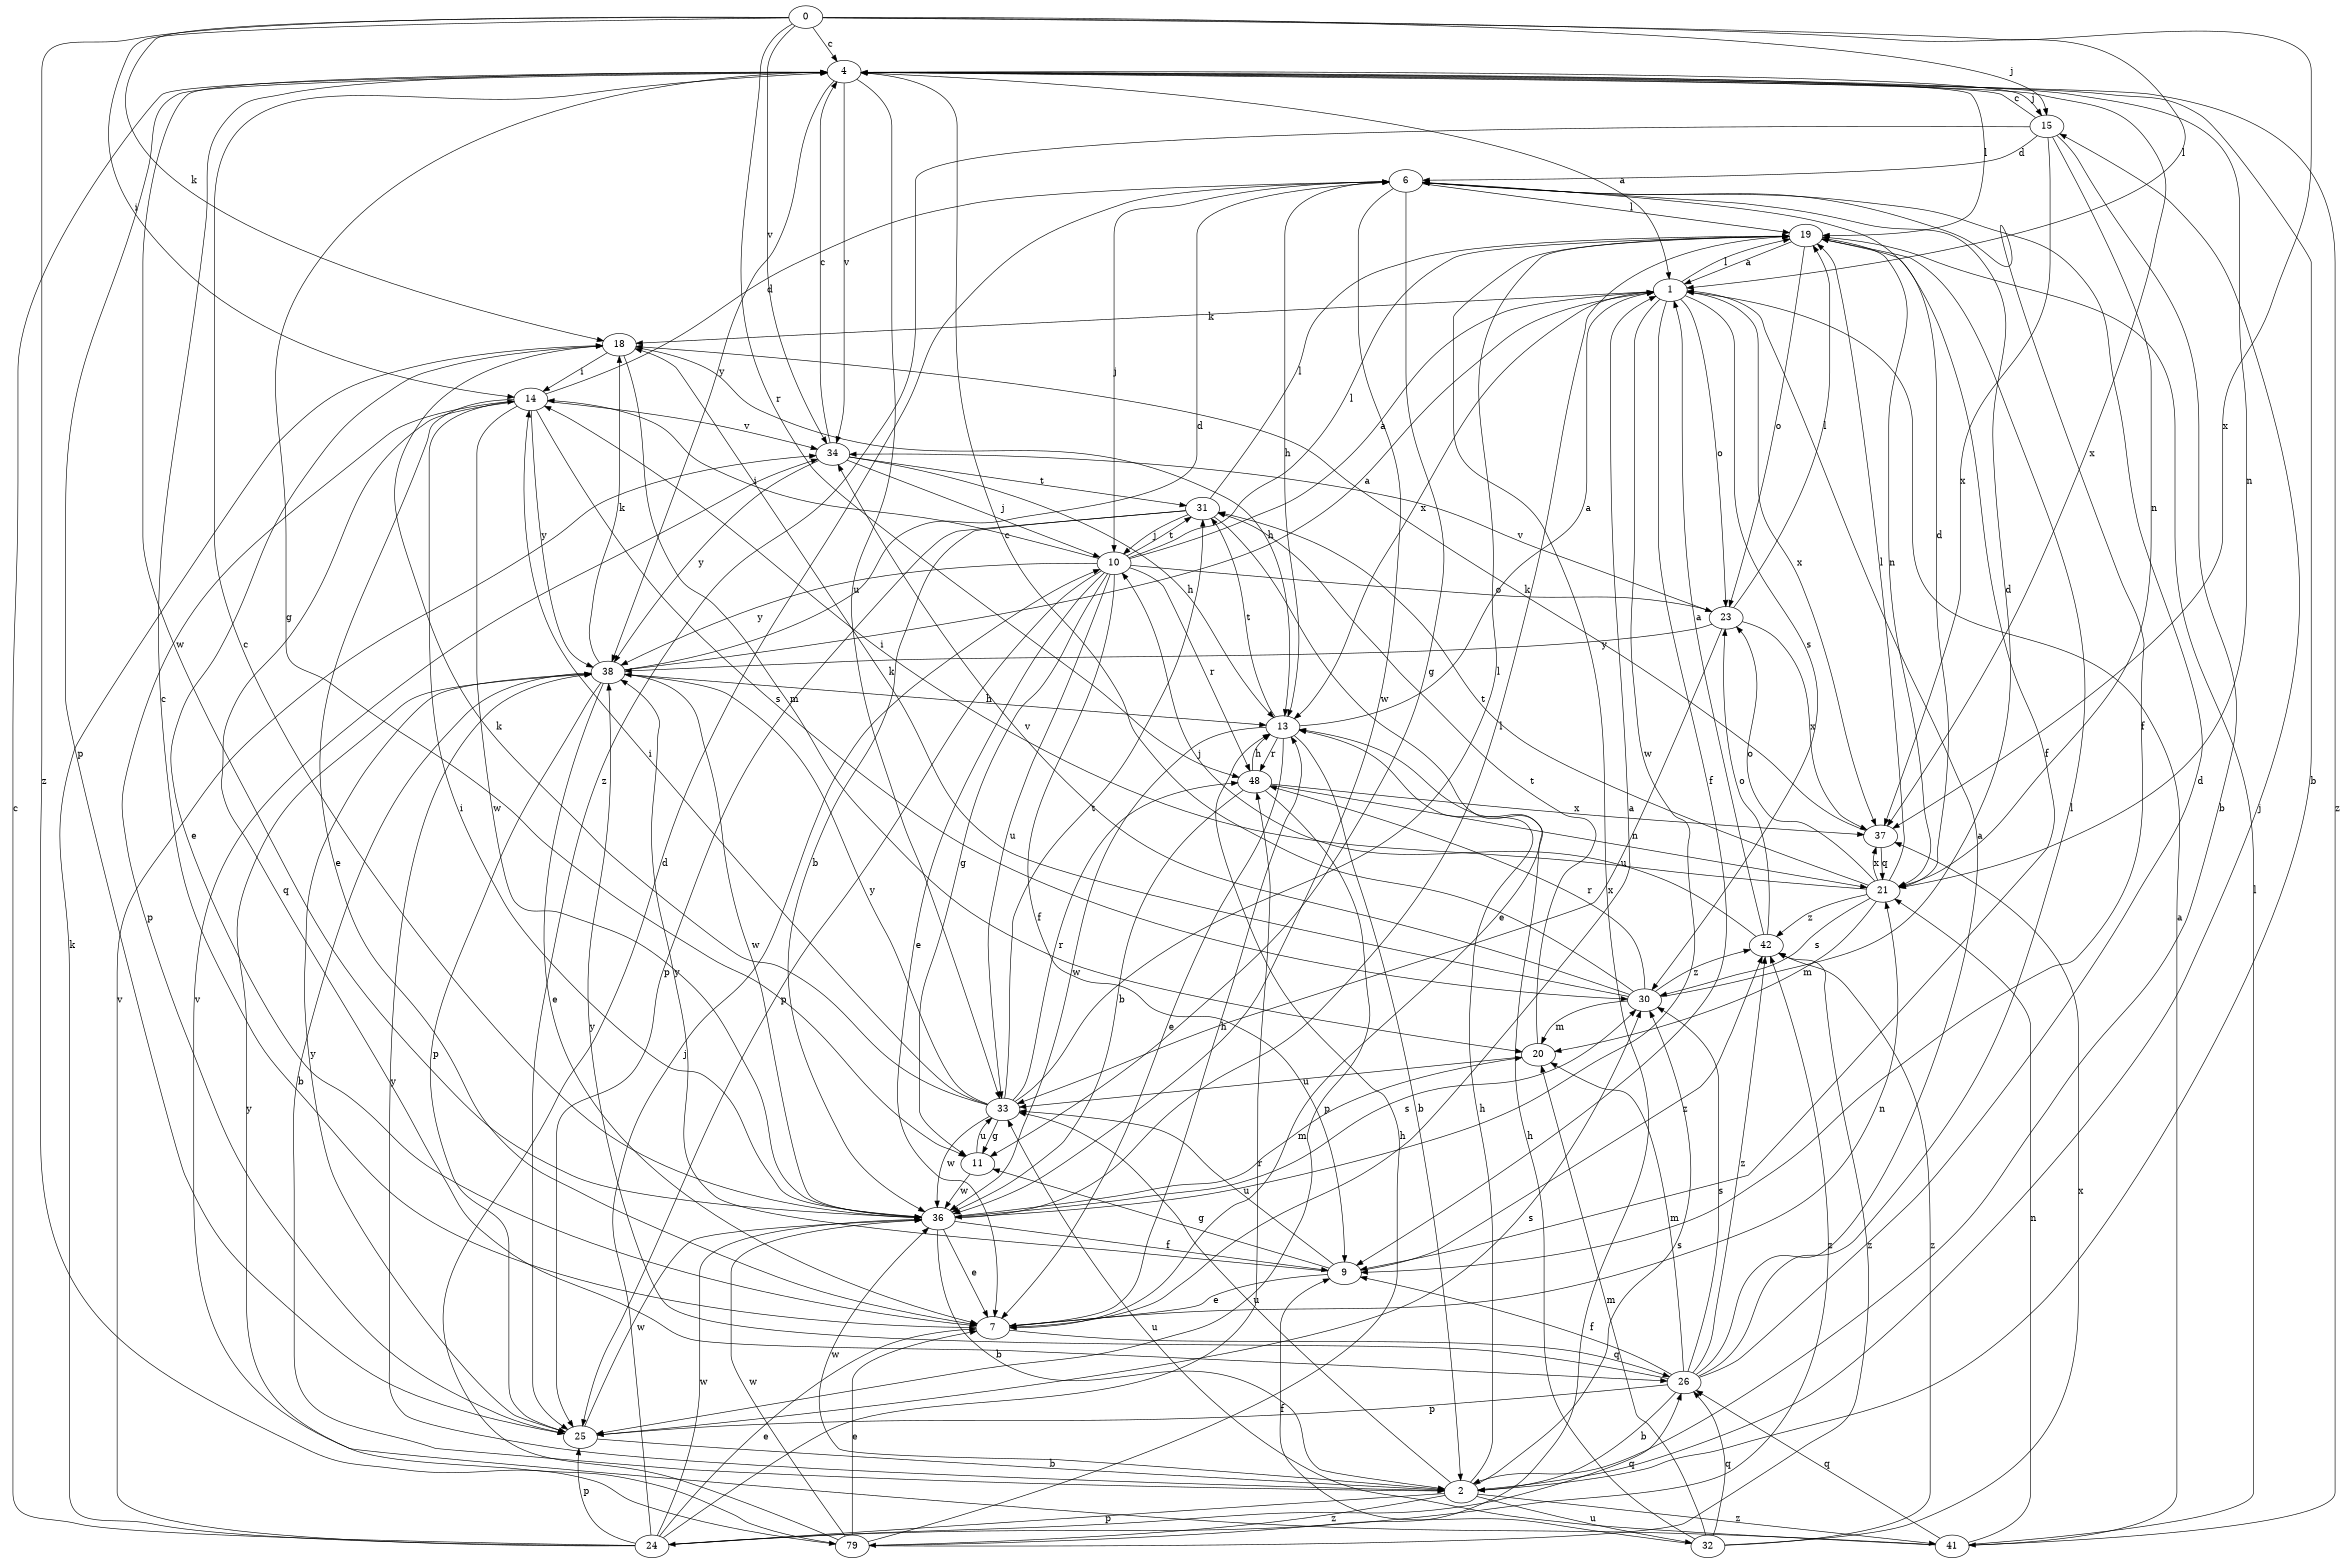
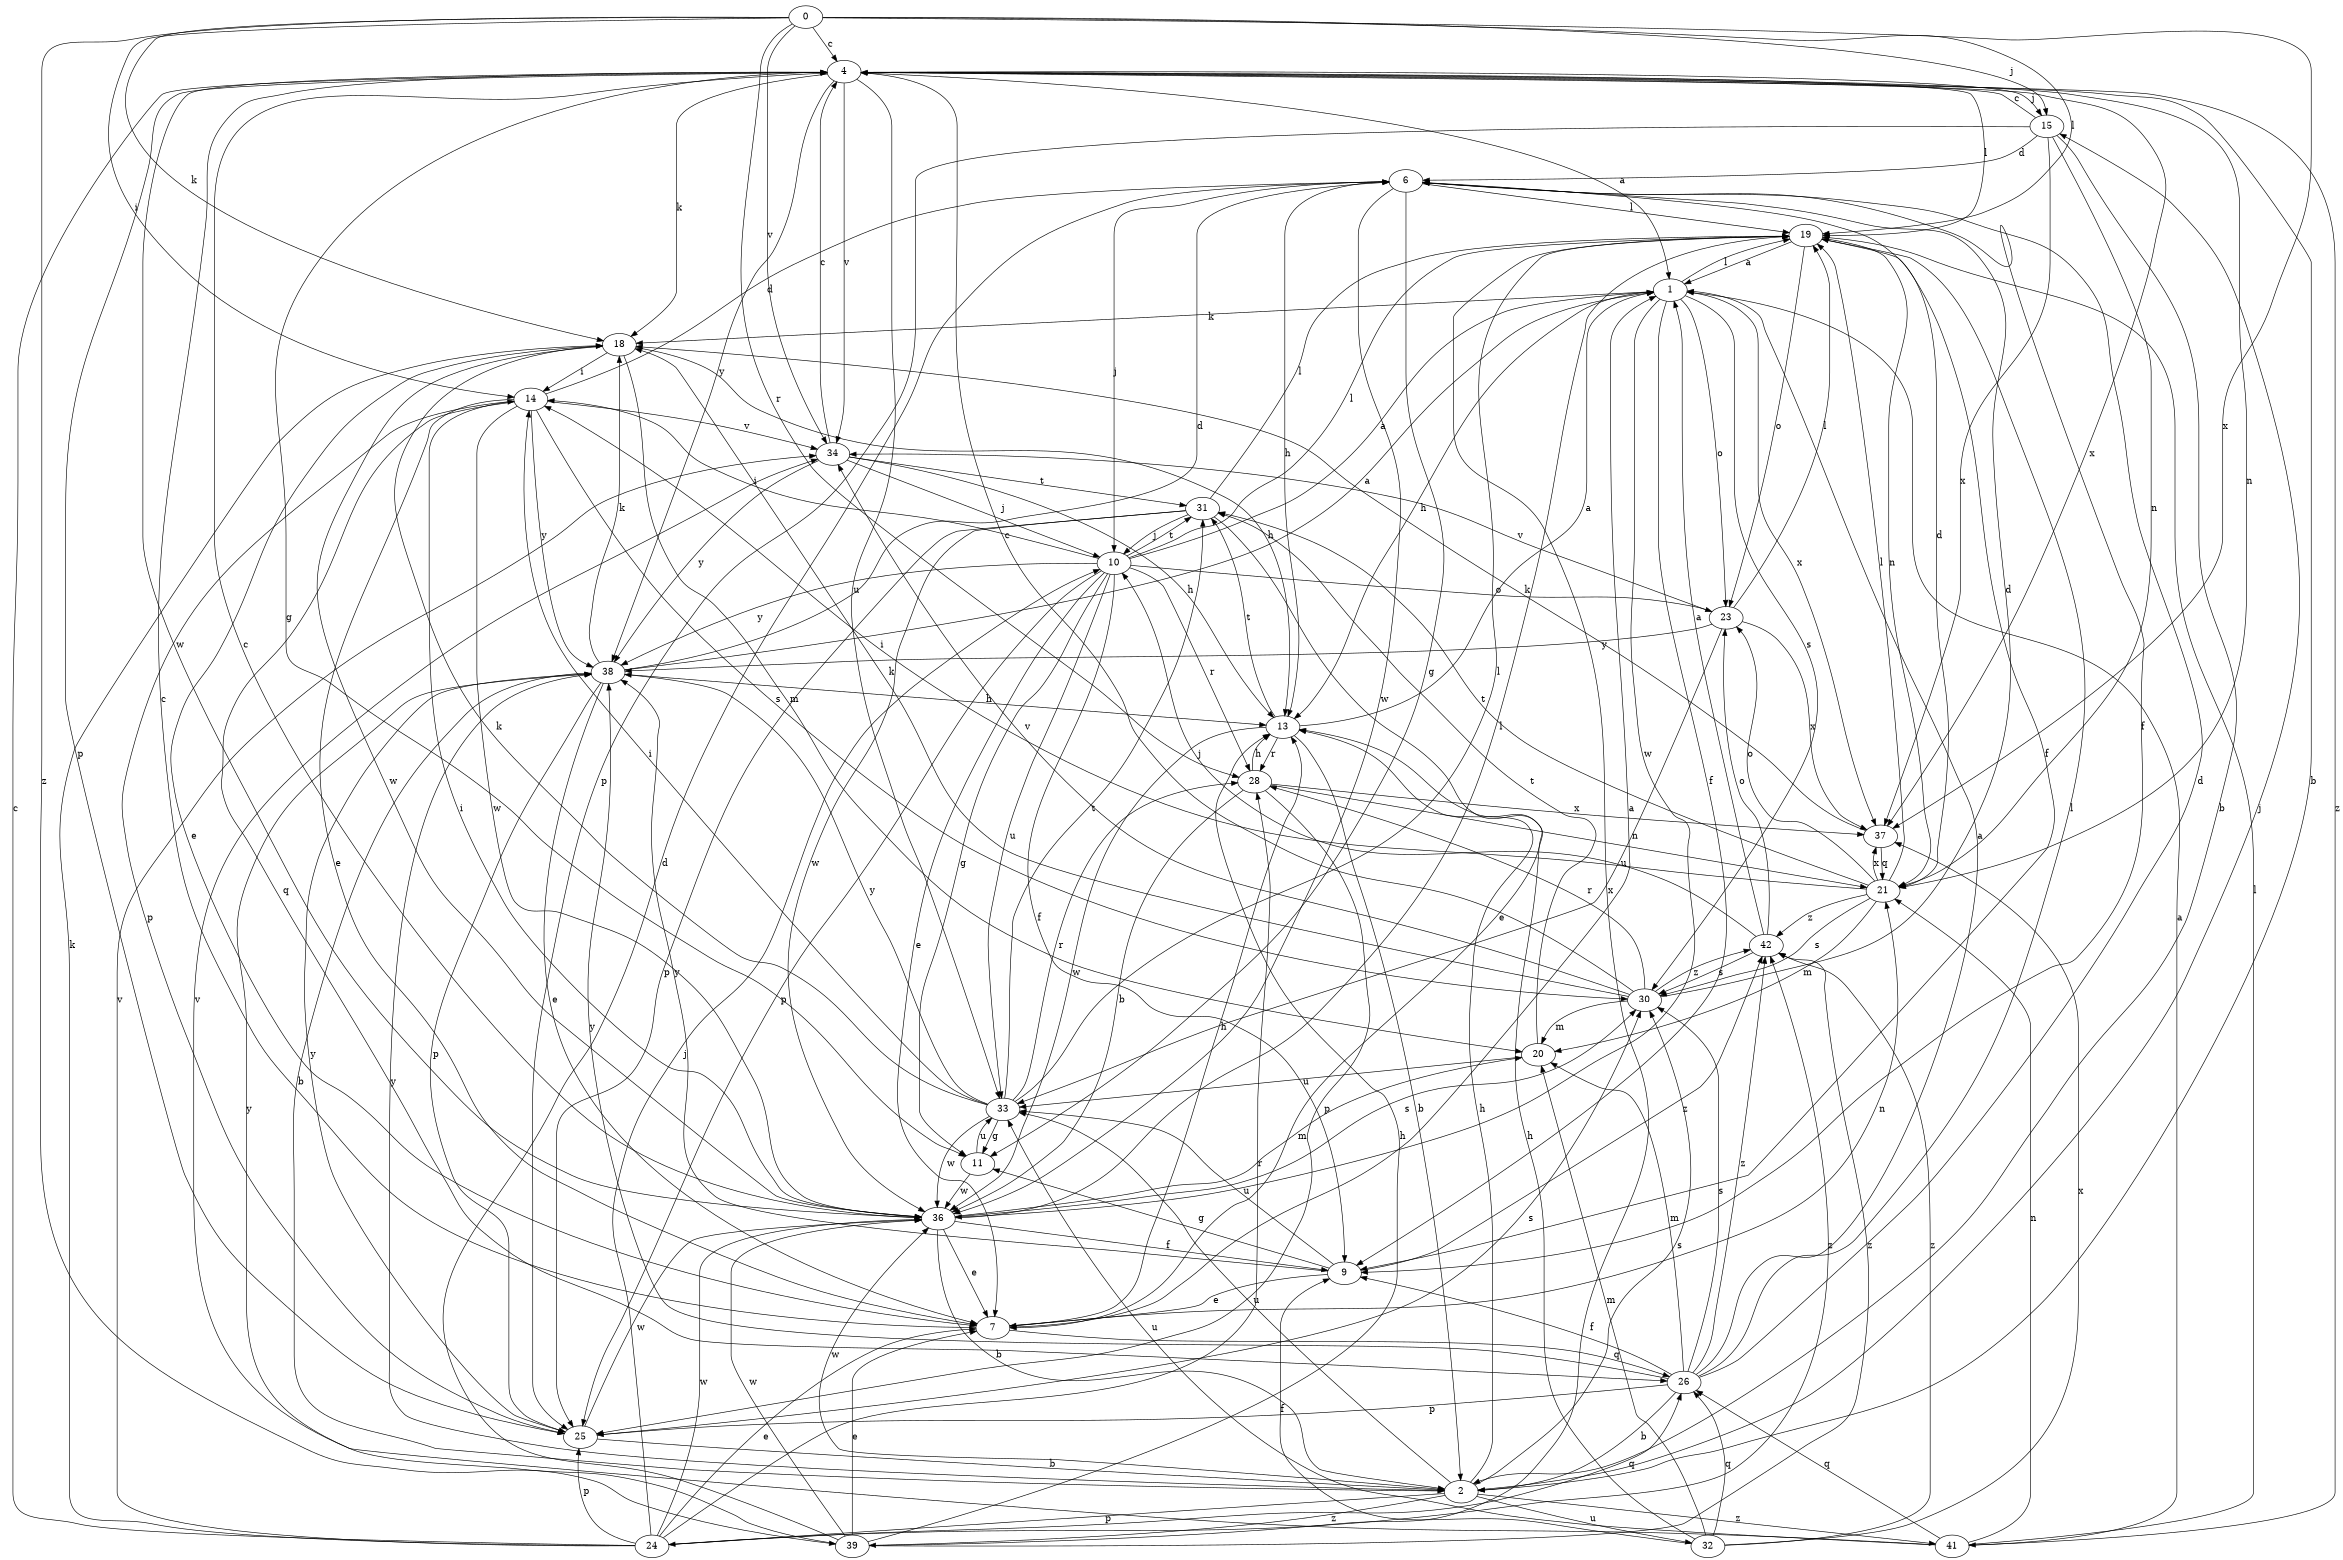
edge "0" -> "1": now "0" -> "19"
edge "4" -> "18": added, label "k"
edge "1" -> "13": label "x" -> "h"
edge "15" -> "25": label "z" -> "p"
node "48": label "48" -> "28"
edge "31" -> "36": label "b" -> "w"
edge "38" -> "36": now "18" -> "36"
edge "42" -> "30": added, label "s"
edge "13" -> "7": removed, label "e"
node "79": label "79" -> "39"
